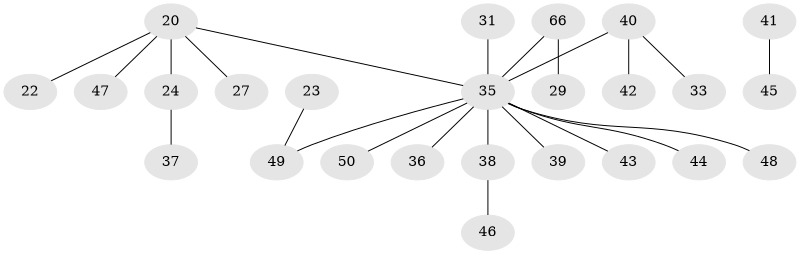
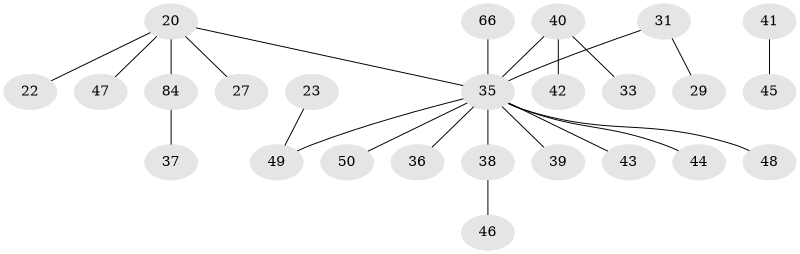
edge "66" -- "29": now "31" -- "29"
node "24": label "24" -> "84"
